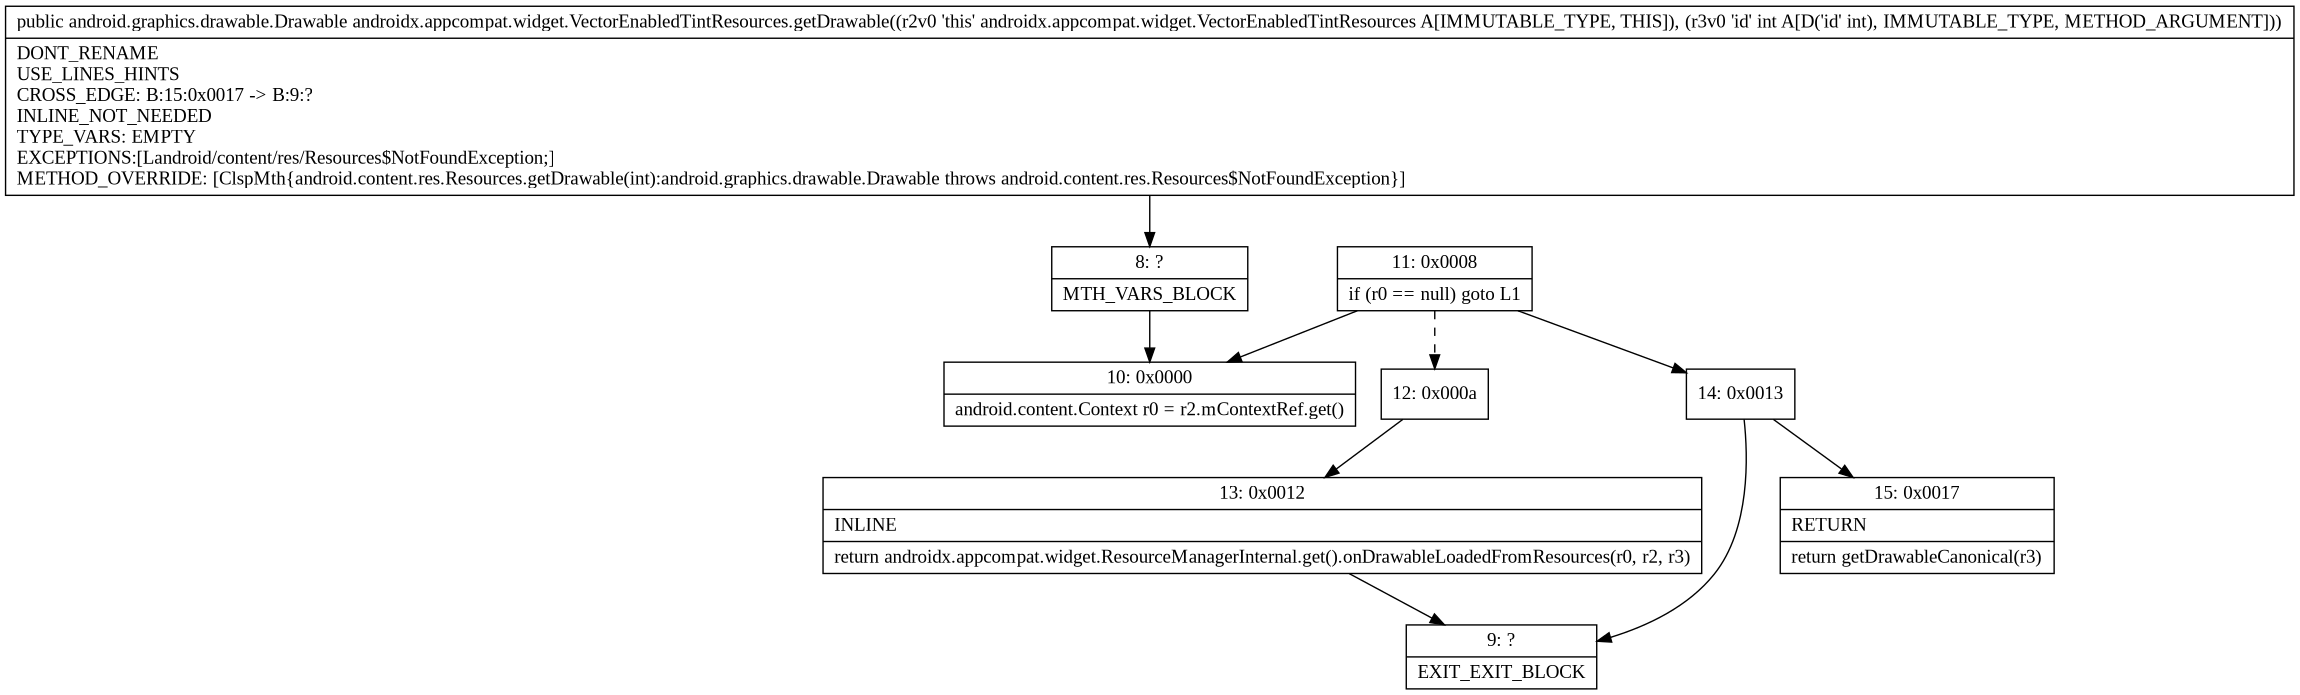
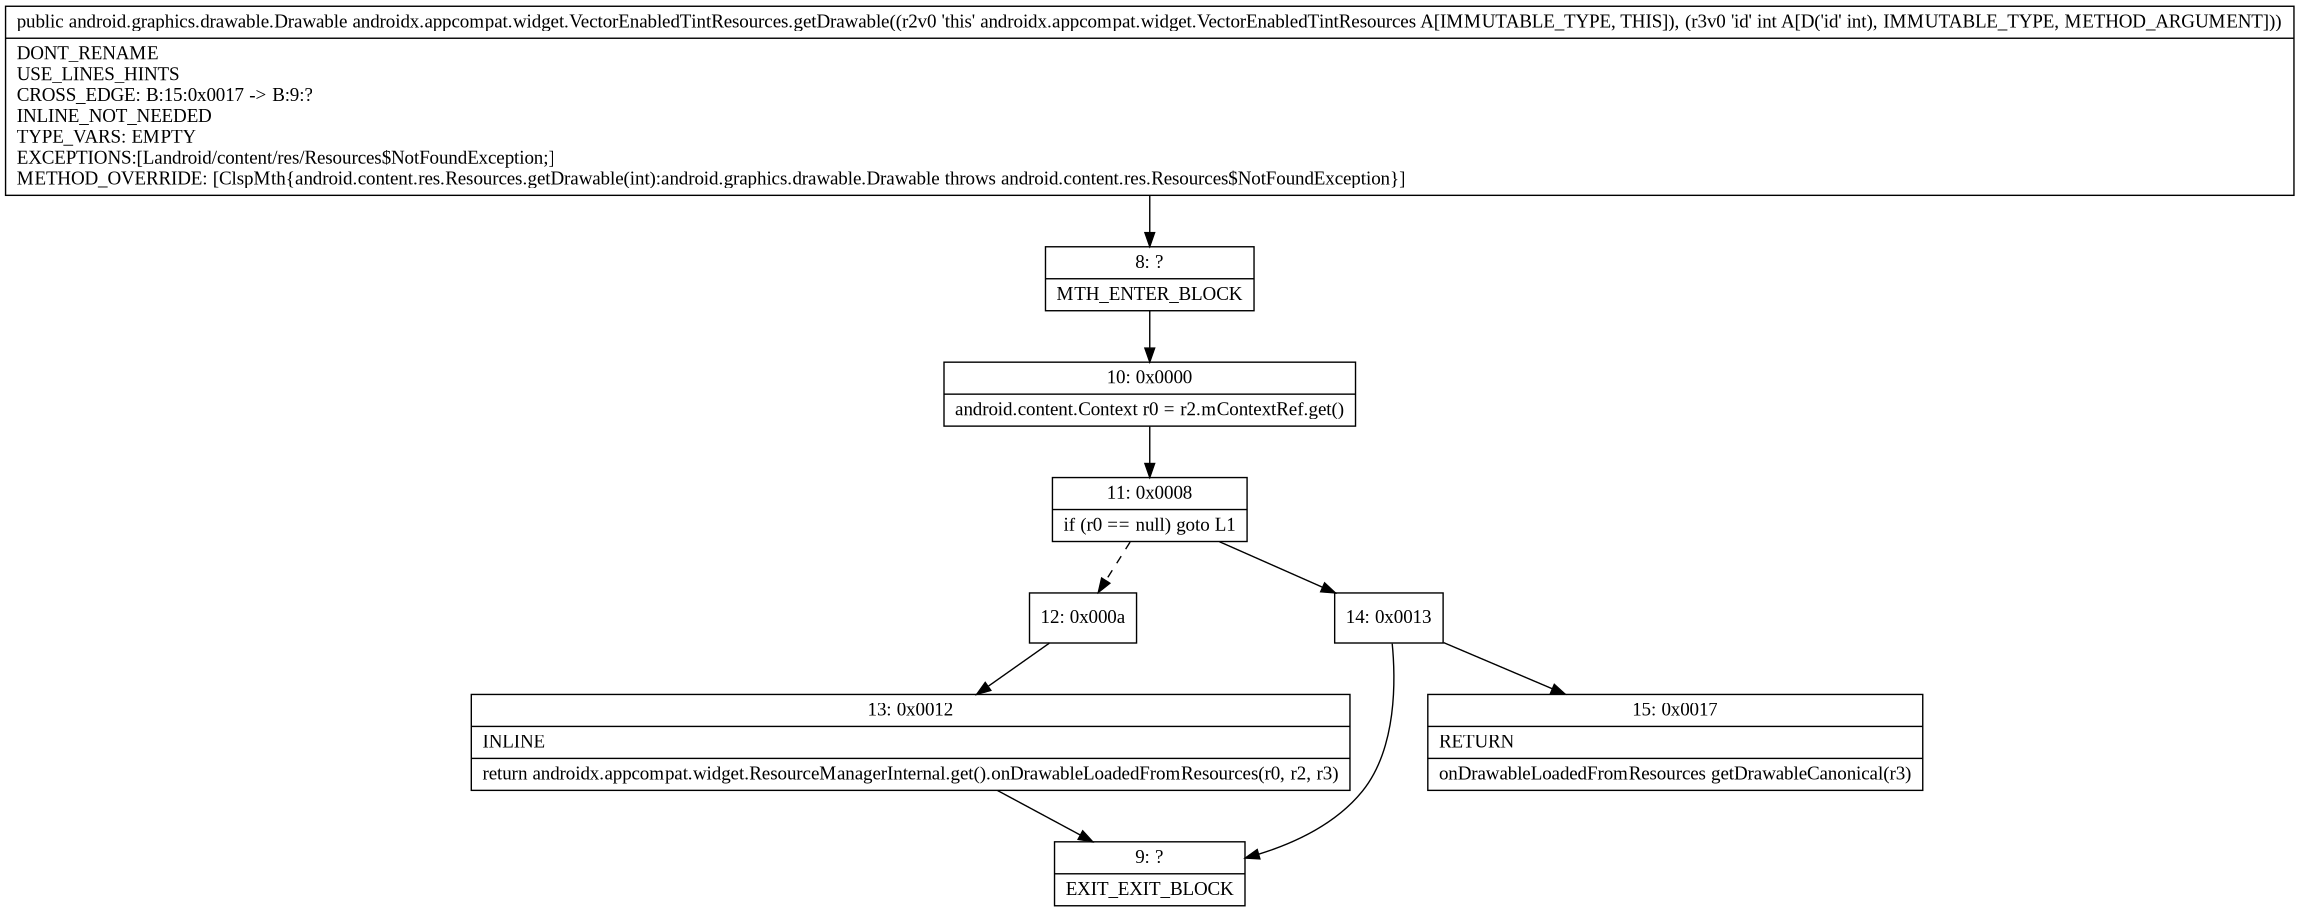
node "8: ?": text "MTH_VARS_BLOCK" -> "MTH_ENTER_BLOCK"
edge "11: 0x0008" -> "10: 0x0000": reversed
node "15: 0x0017": text "return getDrawableCanonical(r3)" -> "onDrawableLoadedFromResources getDrawableCanonical(r3)"
